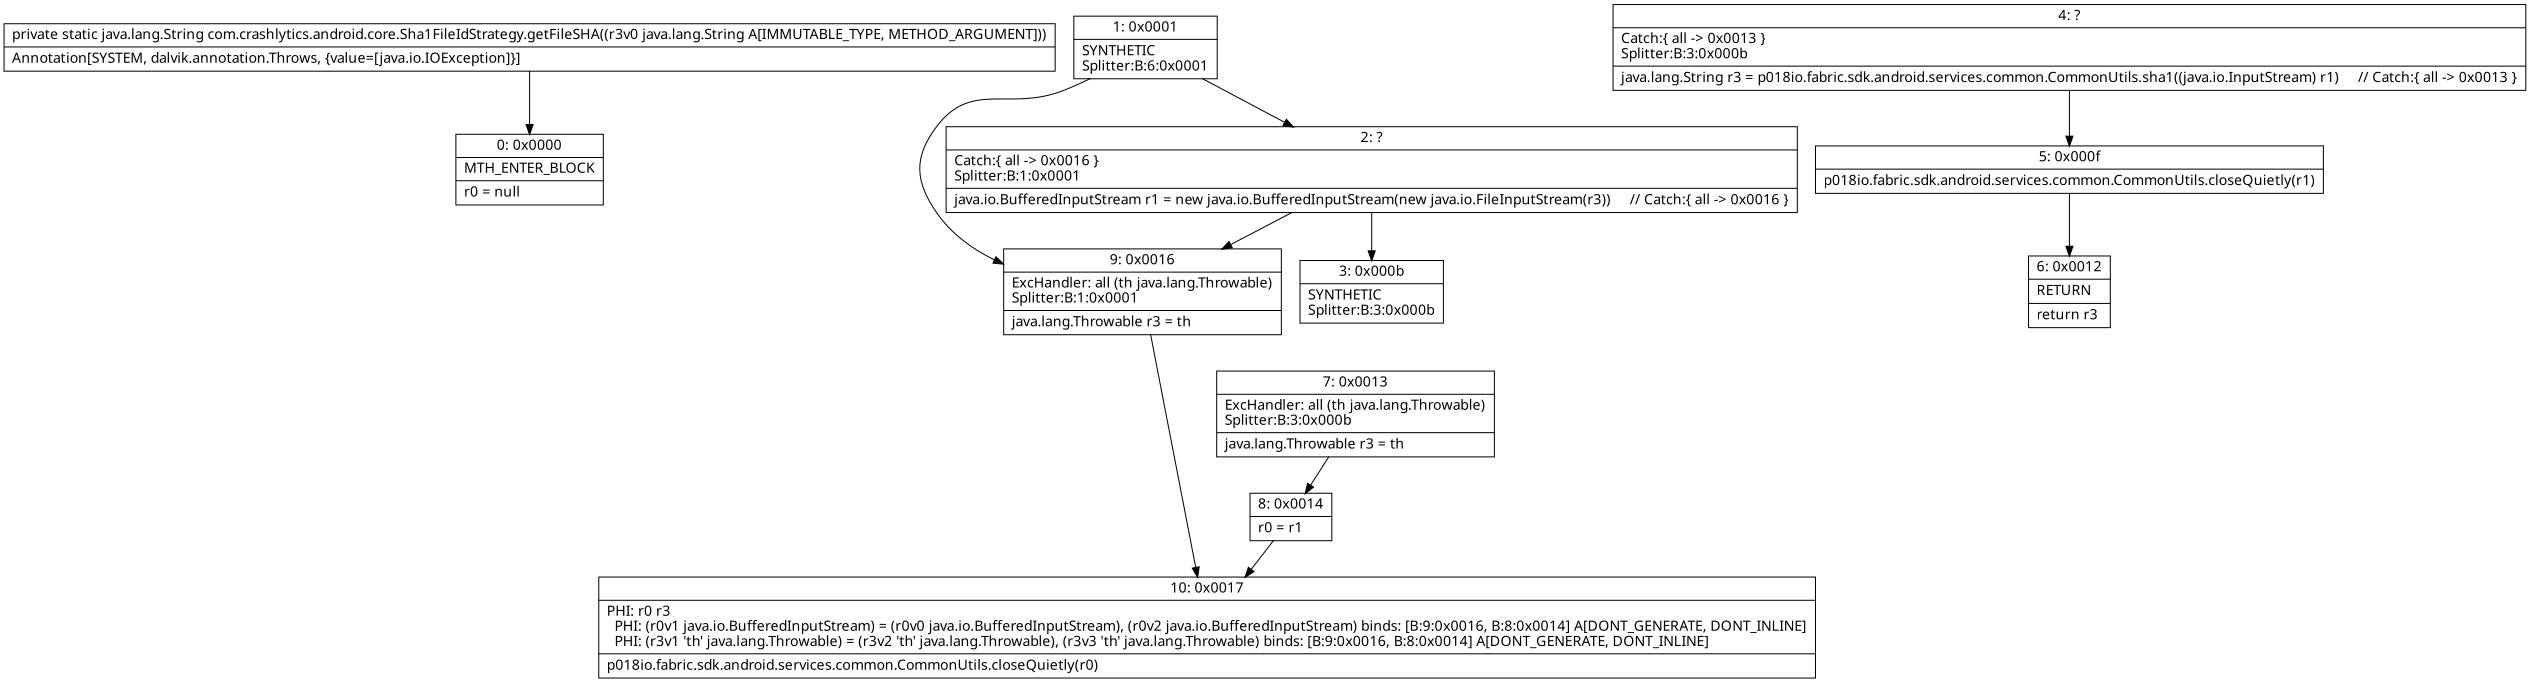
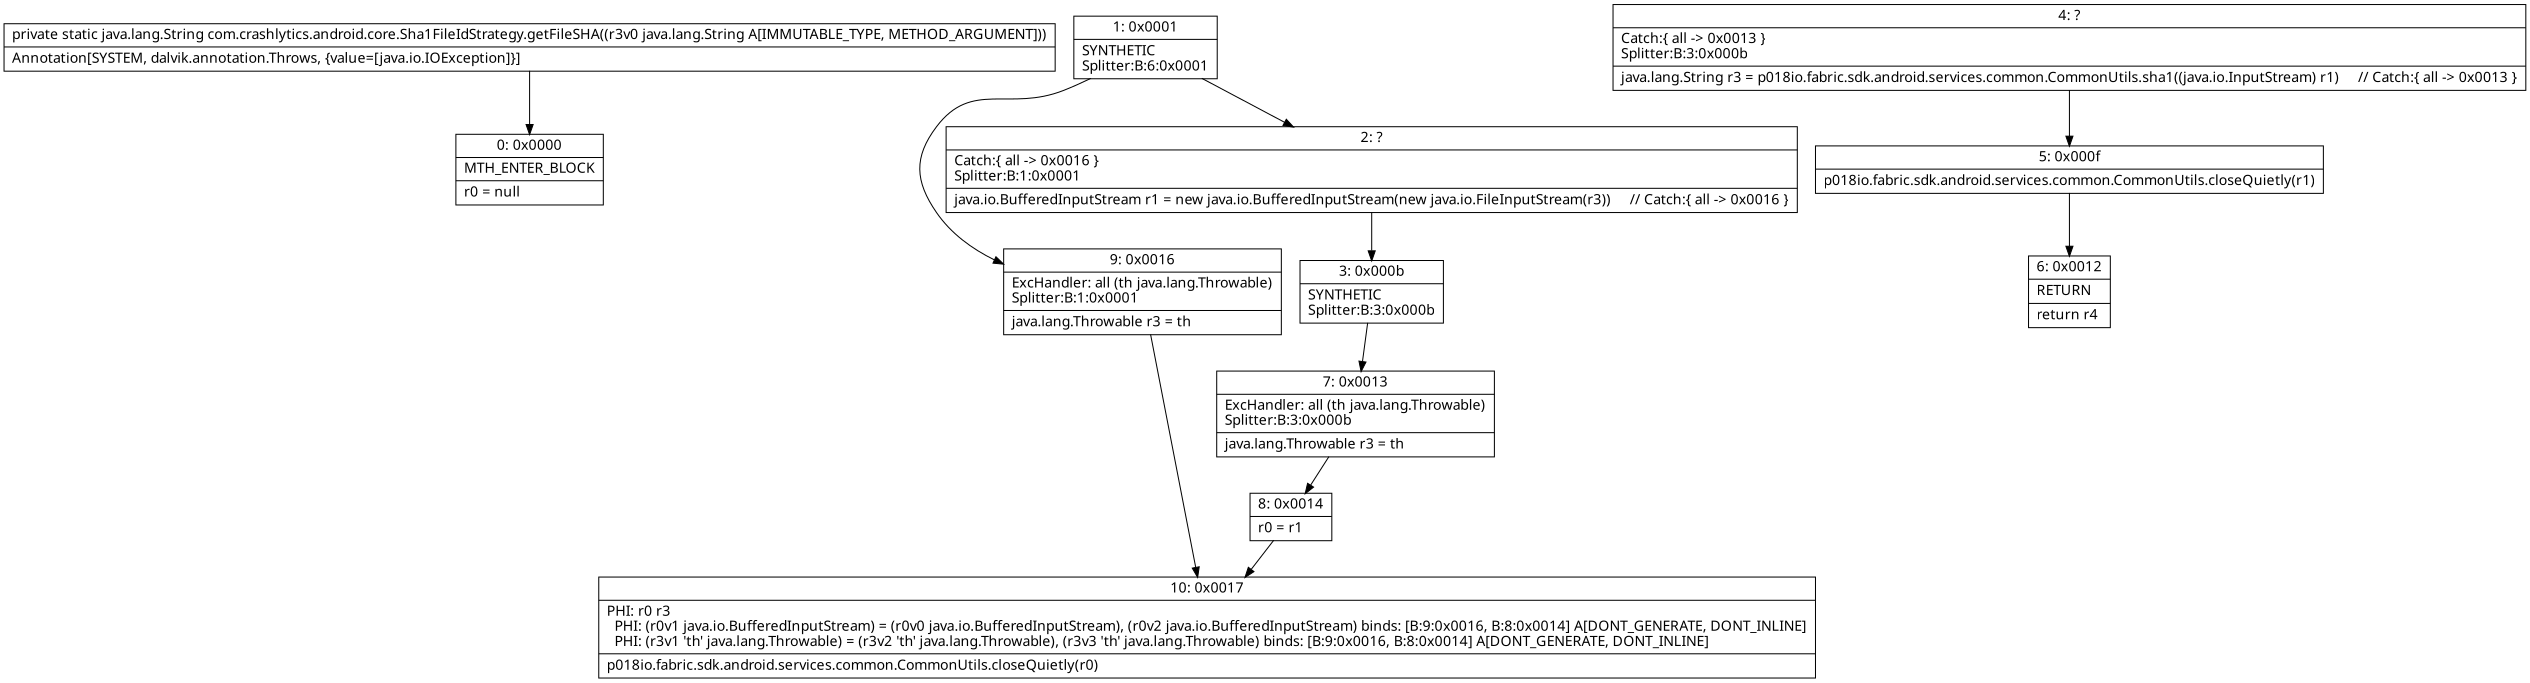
edge "2: ?" -> "9: 0x0016": removed
node "6: 0x0012": text "return r3" -> "return r4"
edge "3: 0x000b" -> "7: 0x0013": added
